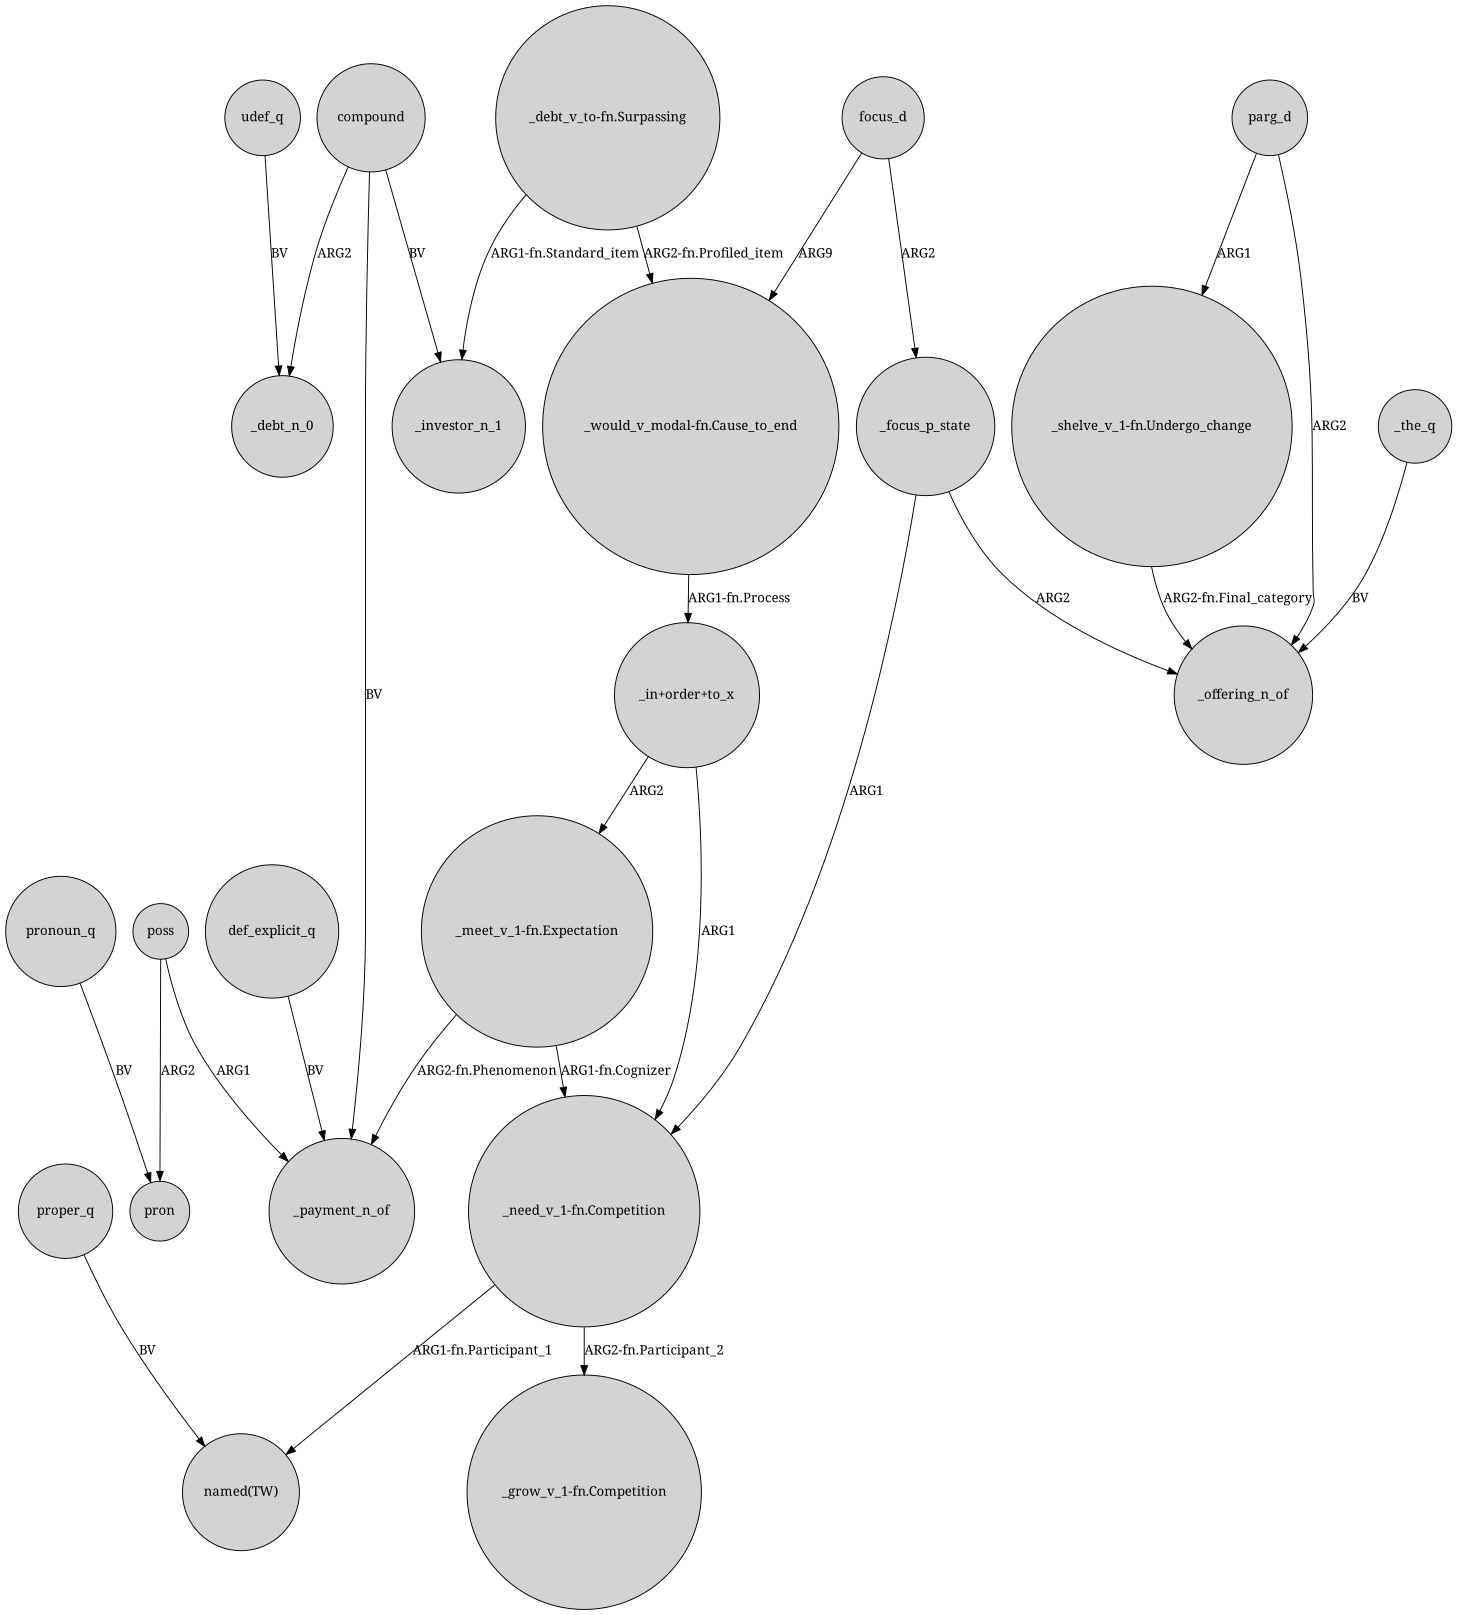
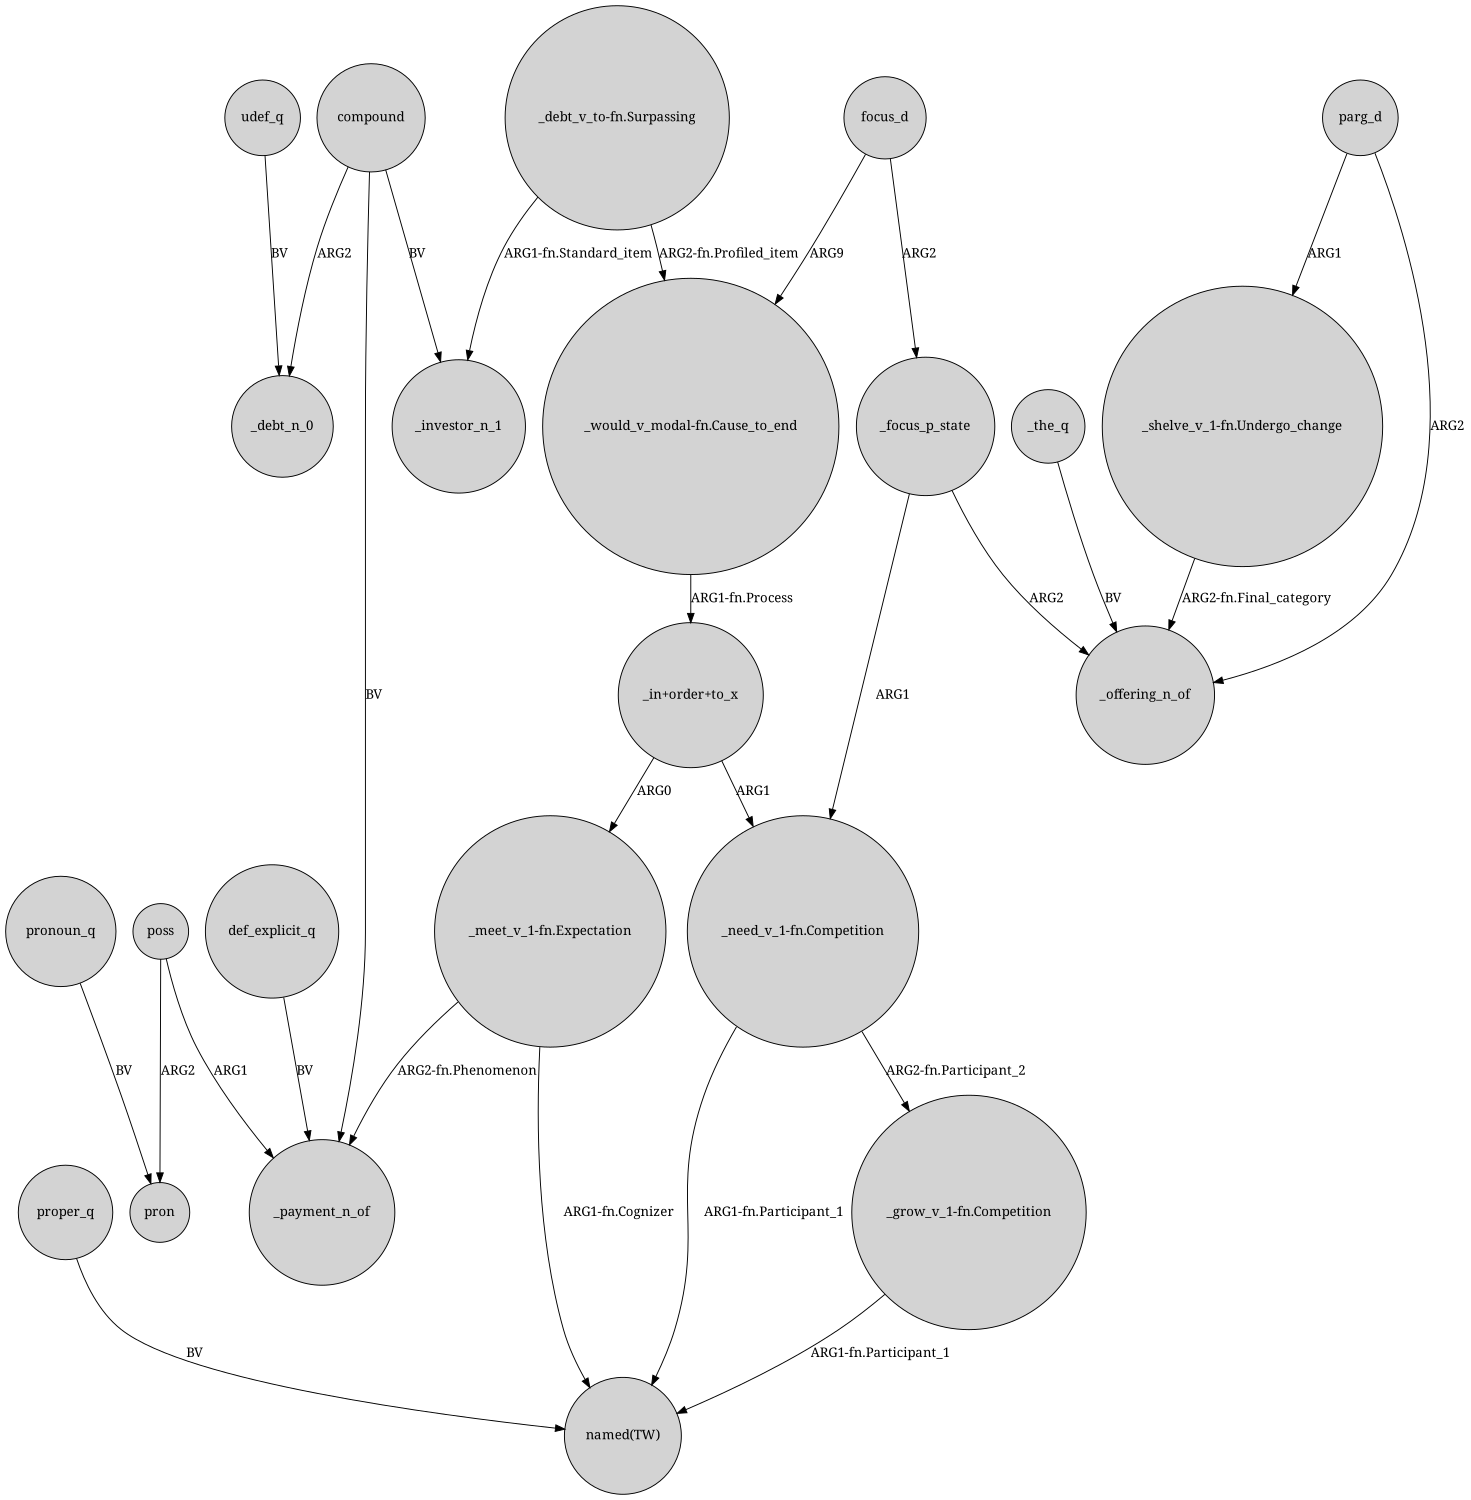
edge "_in+order+to_x" -> "_meet_v_1-fn.Expectation": label "ARG2" -> "ARG0"
edge "_meet_v_1-fn.Expectation" -> "_need_v_1-fn.Competition": now "_meet_v_1-fn.Expectation" -> "named(TW)"
edge "_grow_v_1-fn.Competition" -> "named(TW)": added, label "ARG1-fn.Participant_1"
